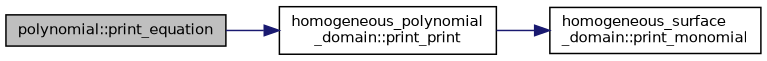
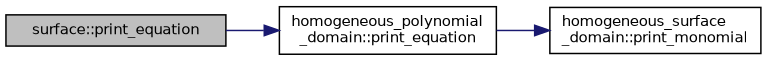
node "polynomial::print_equation": label "polynomial::print_equation" -> "surface::print_equation"
node "homogeneous_polynomial _domain::print_print": label "homogeneous_polynomial _domain::print_print" -> "homogeneous_polynomial _domain::print_equation"
